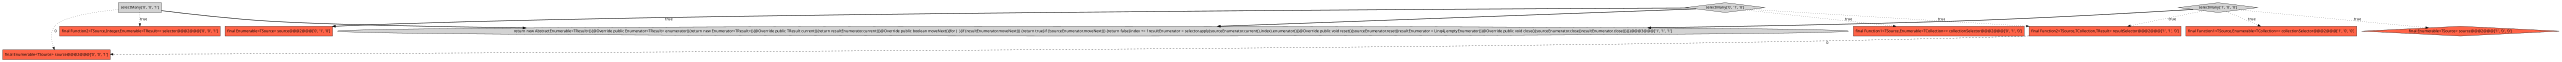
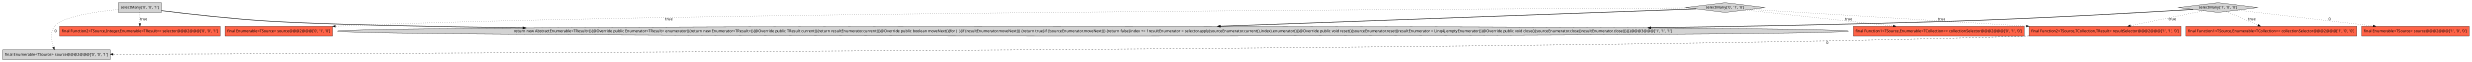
edge "selectMany['0', '1', '0']" -> "final Enumerable<TSource> source@@@2@@@['0', '1', '0']": style bold -> dotted
edge "selectMany['1', '0', '0']" -> "final Enumerable<TSource> source@@@2@@@['1', '0', '0']": label "true" -> "0"
node "final Enumerable<TSource> source@@@2@@@['1', '0', '0']": shape diamond -> box
node "final Enumerable<TSource> source@@@2@@@['0', '0', '1']": fillcolor tomato -> lightgray
